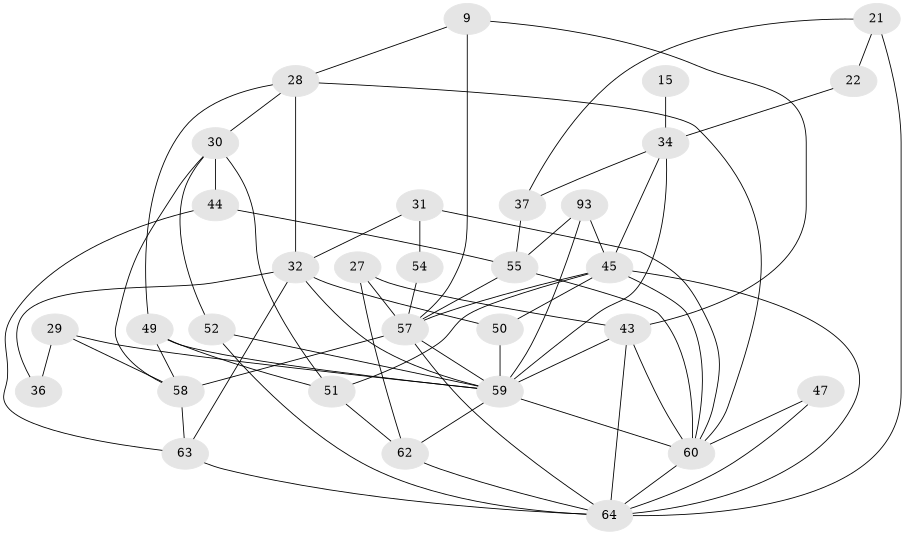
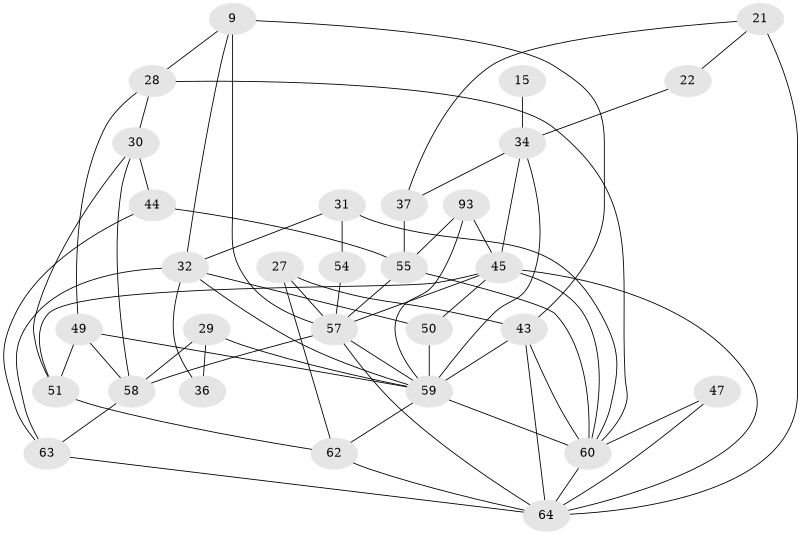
edge "28" -- "32": now "9" -- "32"
node "52": removed
